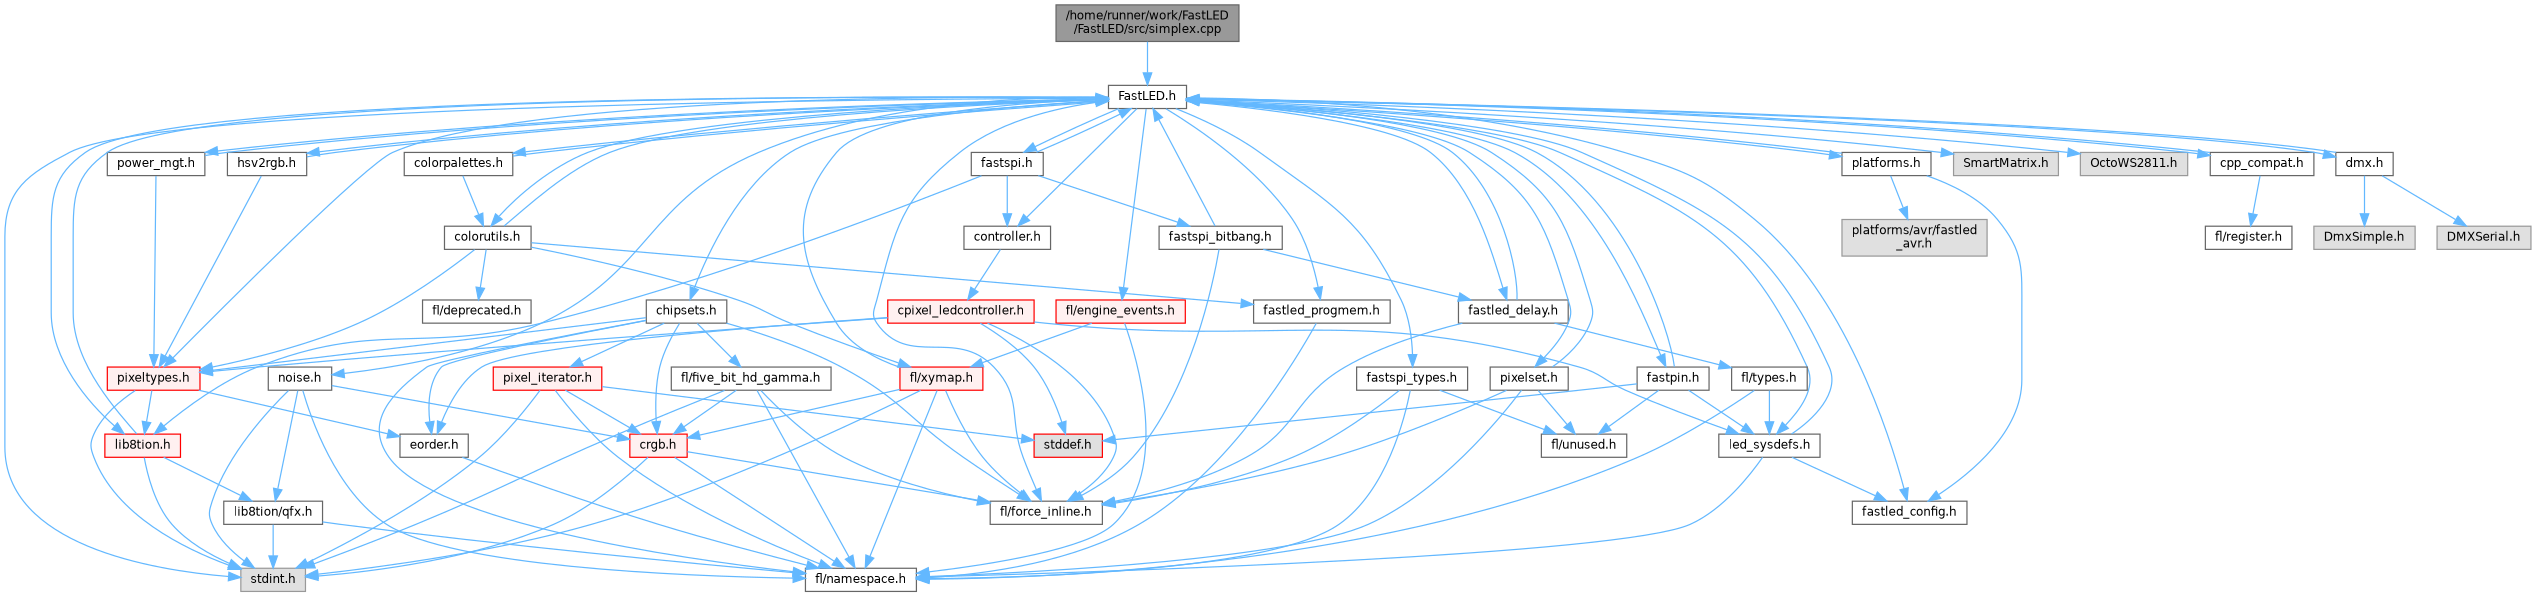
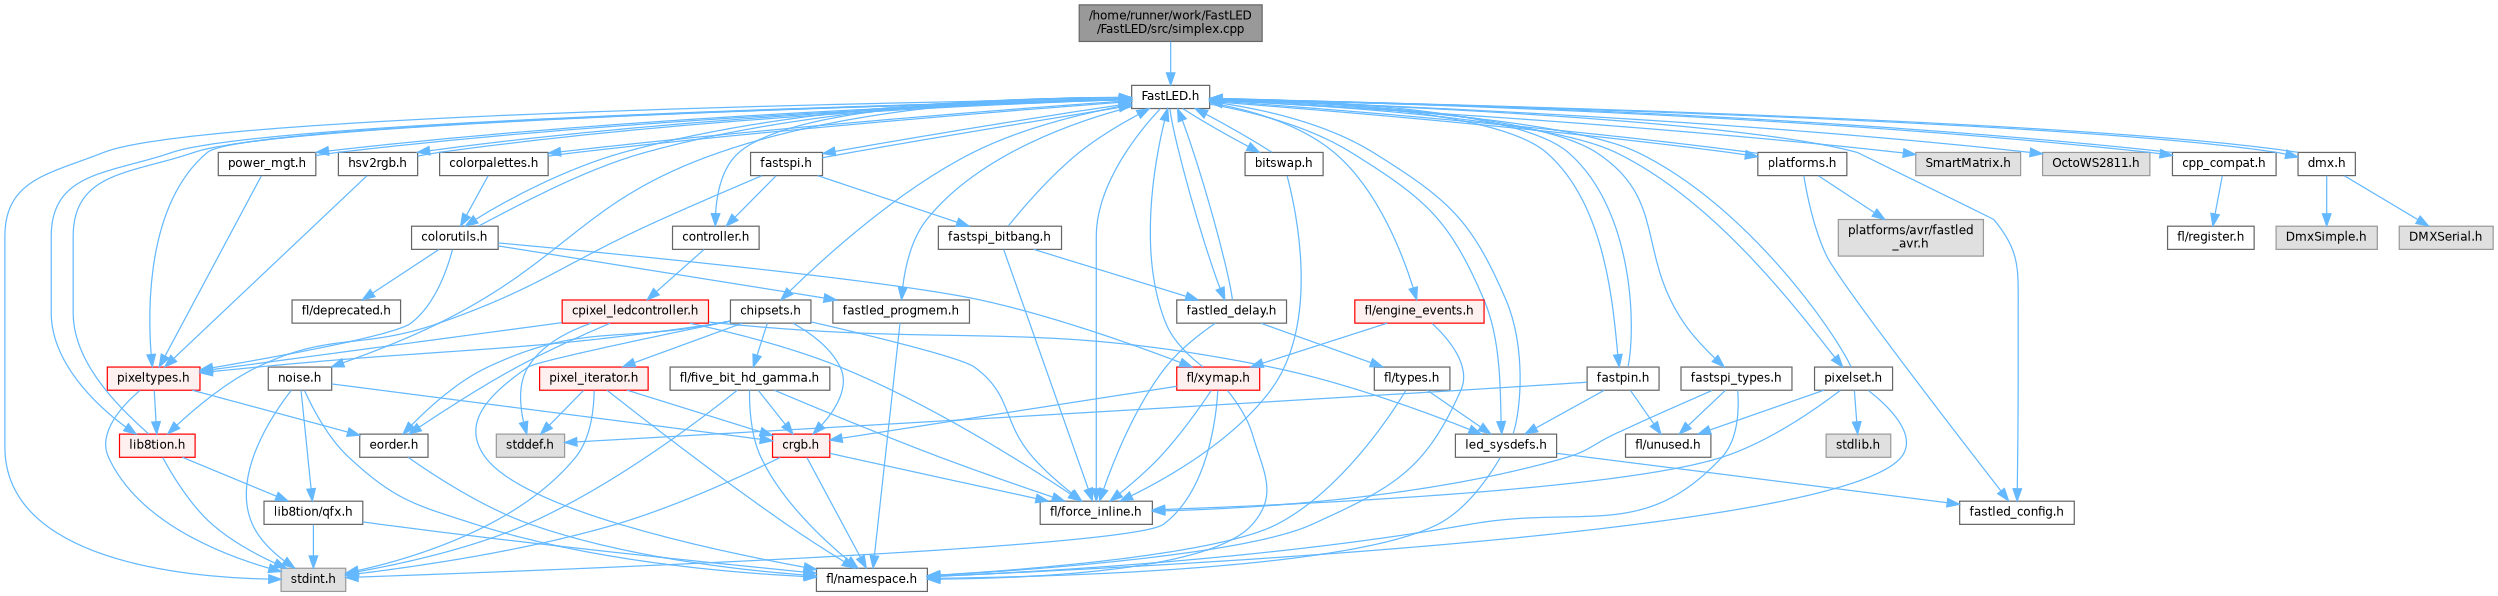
node "bitswap.h": added
node "stddef.h": color red -> grey60
node "stdlib.h": added
